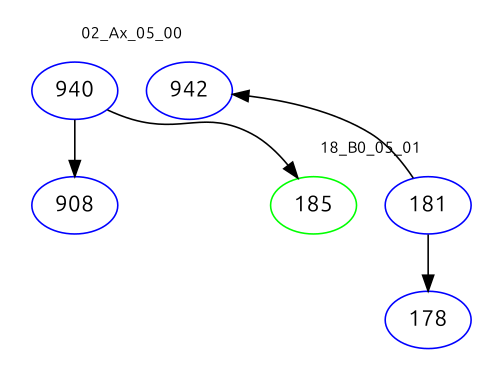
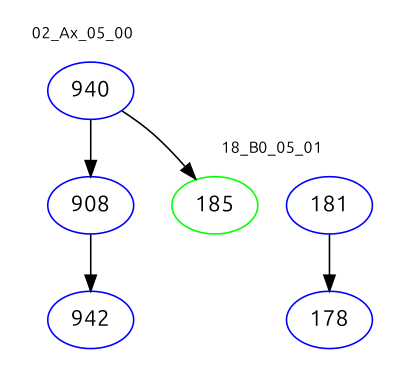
edge "181" -> "942": now "908" -> "942"
